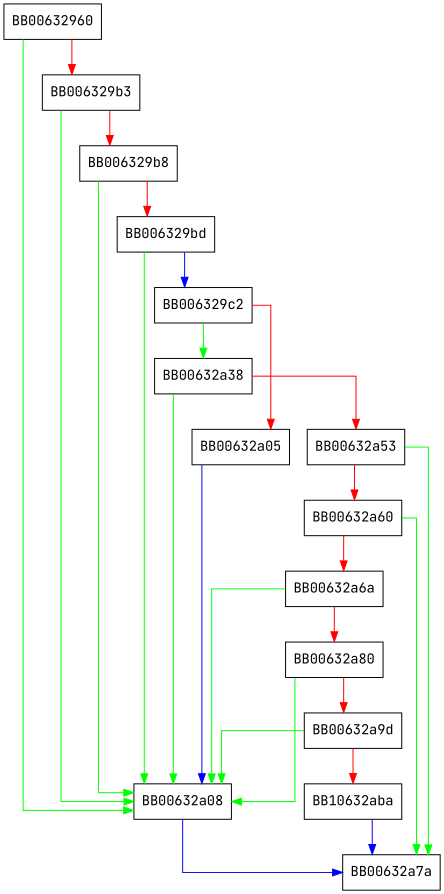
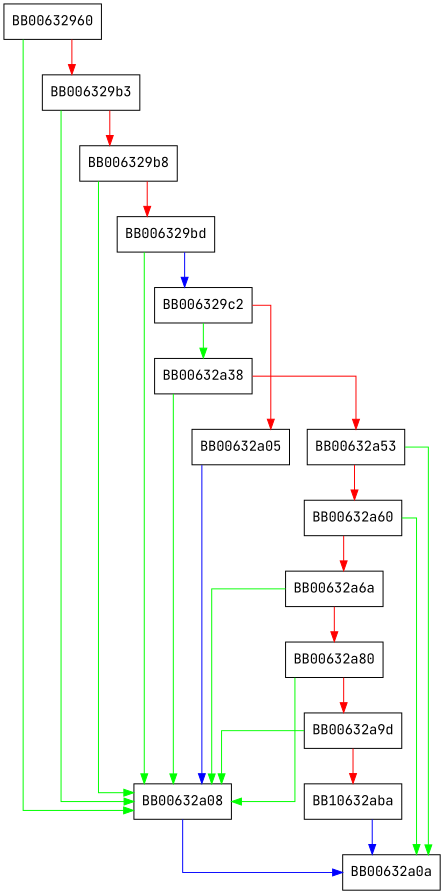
node "BB00632a7a": label "BB00632a7a" -> "BB00632a0a"
